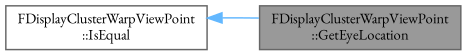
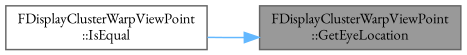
edge "FDisplayClusterWarpViewPoint ::GetEyeLocation" -> "FDisplayClusterWarpViewPoint ::IsEqual": reversed
